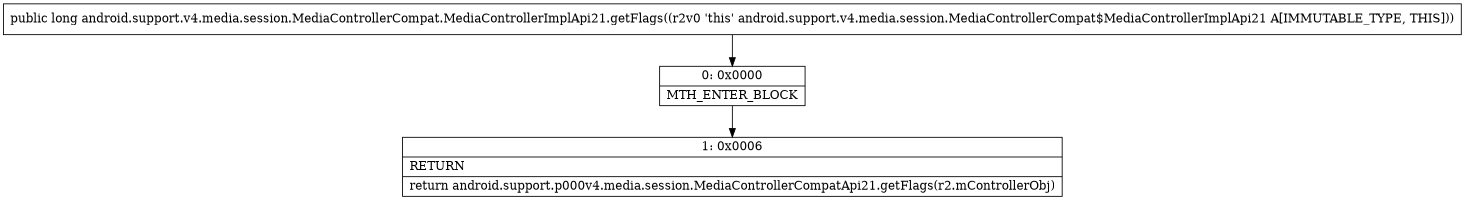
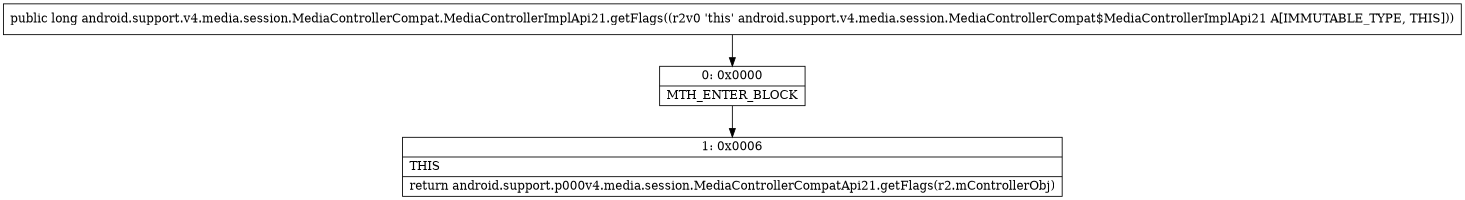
node "1: 0x0006": text "RETURN" -> "THIS"
